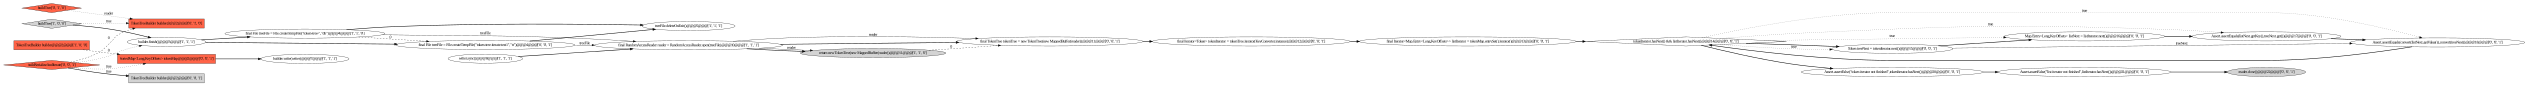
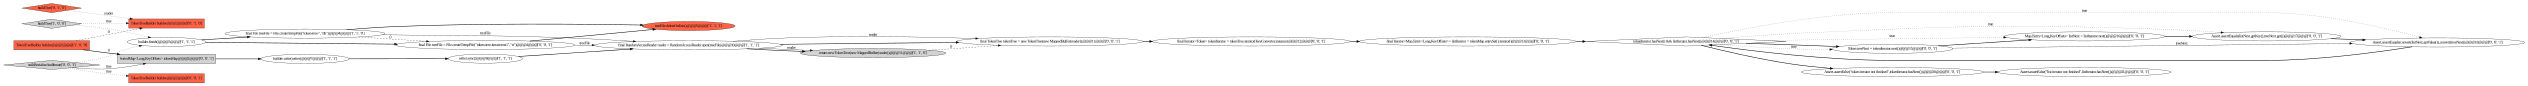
node "treeFile.deleteOnExit()@@@5@@@['1', '1', '1']": fillcolor white -> tomato
edge "buildTree['1', '0', '0']" -> "builder.finish()@@@3@@@['1', '1', '1']": style bold -> dotted
edge "buildSerializeAndIterate['0', '0', '1']" -> "TokenTreeBuilder builder@@@2@@@['0', '1', '0']": now "TokenTreeBuilder builder@@@2@@@['1', '0', '0']" -> "TokenTreeBuilder builder@@@2@@@['0', '1', '0']"
edge "TokenTreeBuilder builder@@@2@@@['1', '0', '0']" -> "SortedMap<Long,KeyOffsets> tokenMap@@@2@@@['0', '0', '1']": style dashed -> bold
node "SortedMap<Long,KeyOffsets> tokenMap@@@2@@@['0', '0', '1']": fillcolor tomato -> lightgray
edge "builder.write(writer)@@@7@@@['1', '1', '1']" -> "writer.sync()@@@8@@@['1', '1', '1']": added
node "buildSerializeAndIterate['0', '0', '1']": fillcolor tomato -> lightgray
edge "buildSerializeAndIterate['0', '0', '1']" -> "SortedMap<Long,KeyOffsets> tokenMap@@@2@@@['0', '0', '1']": style dotted -> solid
node "reader.close()@@@22@@@['0', '0', '1']": removed
edge "buildSerializeAndIterate['0', '0', '1']" -> "TokenTreeBuilder builder@@@2@@@['0', '0', '1']": style bold -> dotted
node "TokenTreeBuilder builder@@@2@@@['0', '0', '1']": fillcolor lightgray -> tomato
